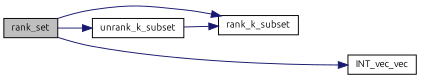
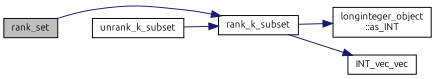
node "longinteger_object ::as_INT": added
edge "rank_set" -> "unrank_k_subset": removed
edge "rank_set" -> "INT_vec_vec": now "rank_k_subset" -> "INT_vec_vec"
